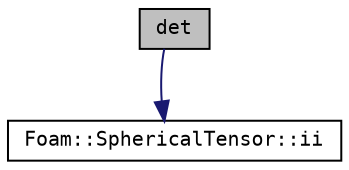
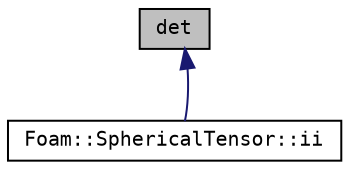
edge "det" -> "Foam::SphericalTensor::ii": reversed
